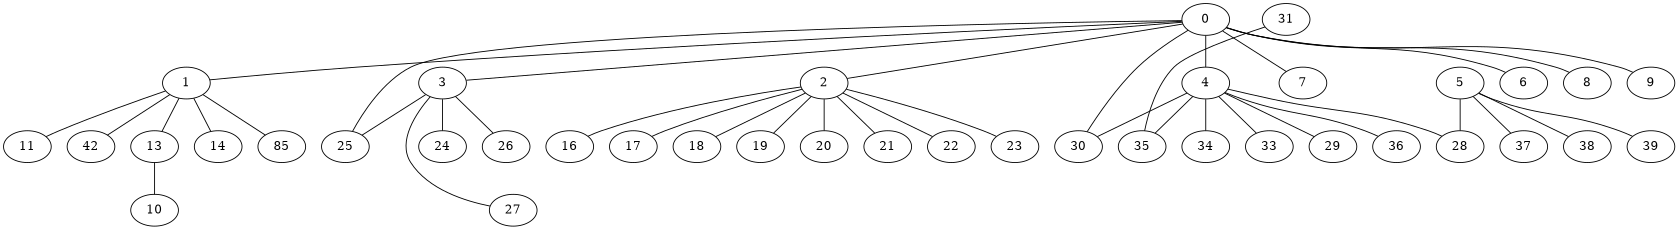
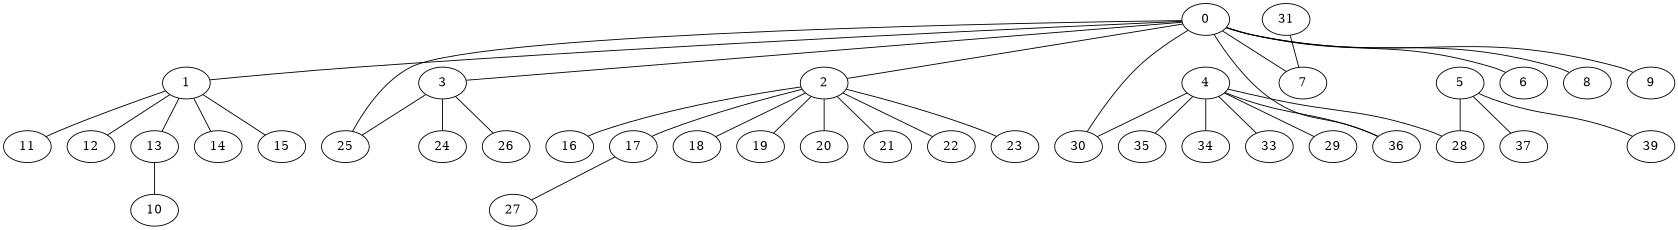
edge "0" -- "4": now "0" -- "36"
edge "31" -- "35": now "31" -- "7"
node "42": label "42" -> "12"
node "85": label "85" -> "15"
node "38": removed
edge "3" -- "27": now "17" -- "27"
